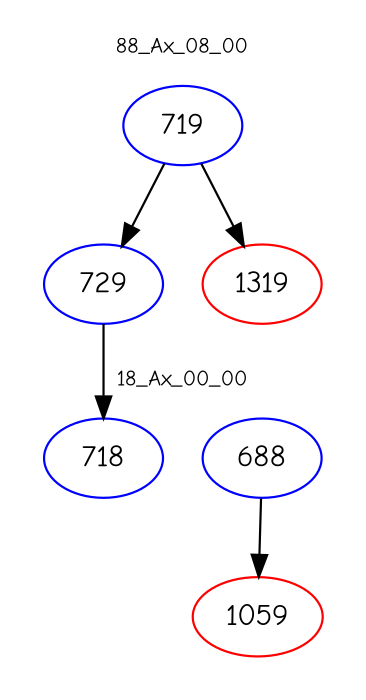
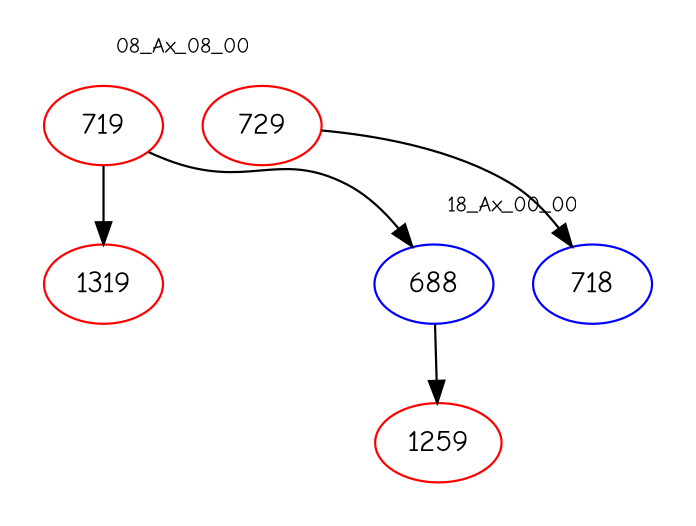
cluster "88_Ax_08_00": label "88_Ax_08_00" -> "08_Ax_08_00"
node "719": color blue -> red
edge "719" -> "729": now "719" -> "688"
node "729": color blue -> red
node "1059": label "1059" -> "1259"
